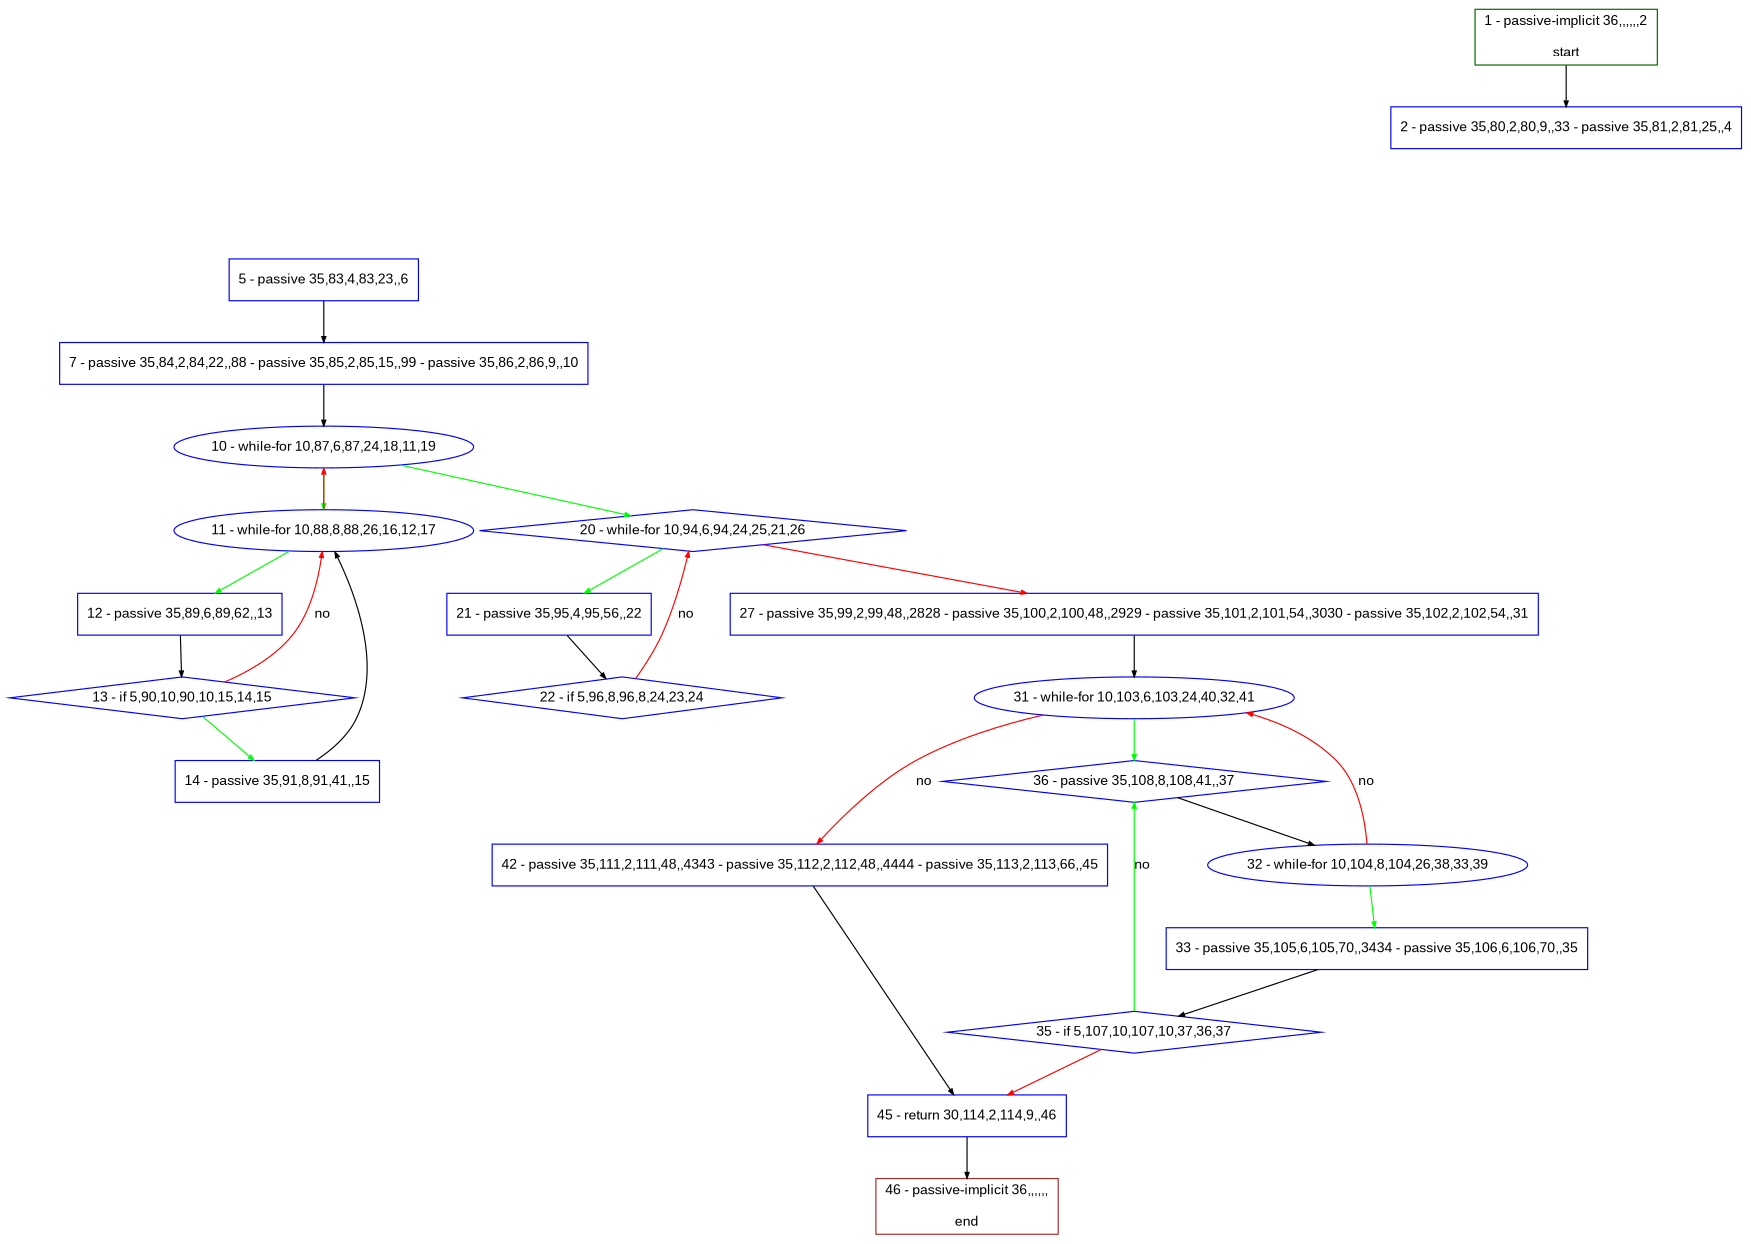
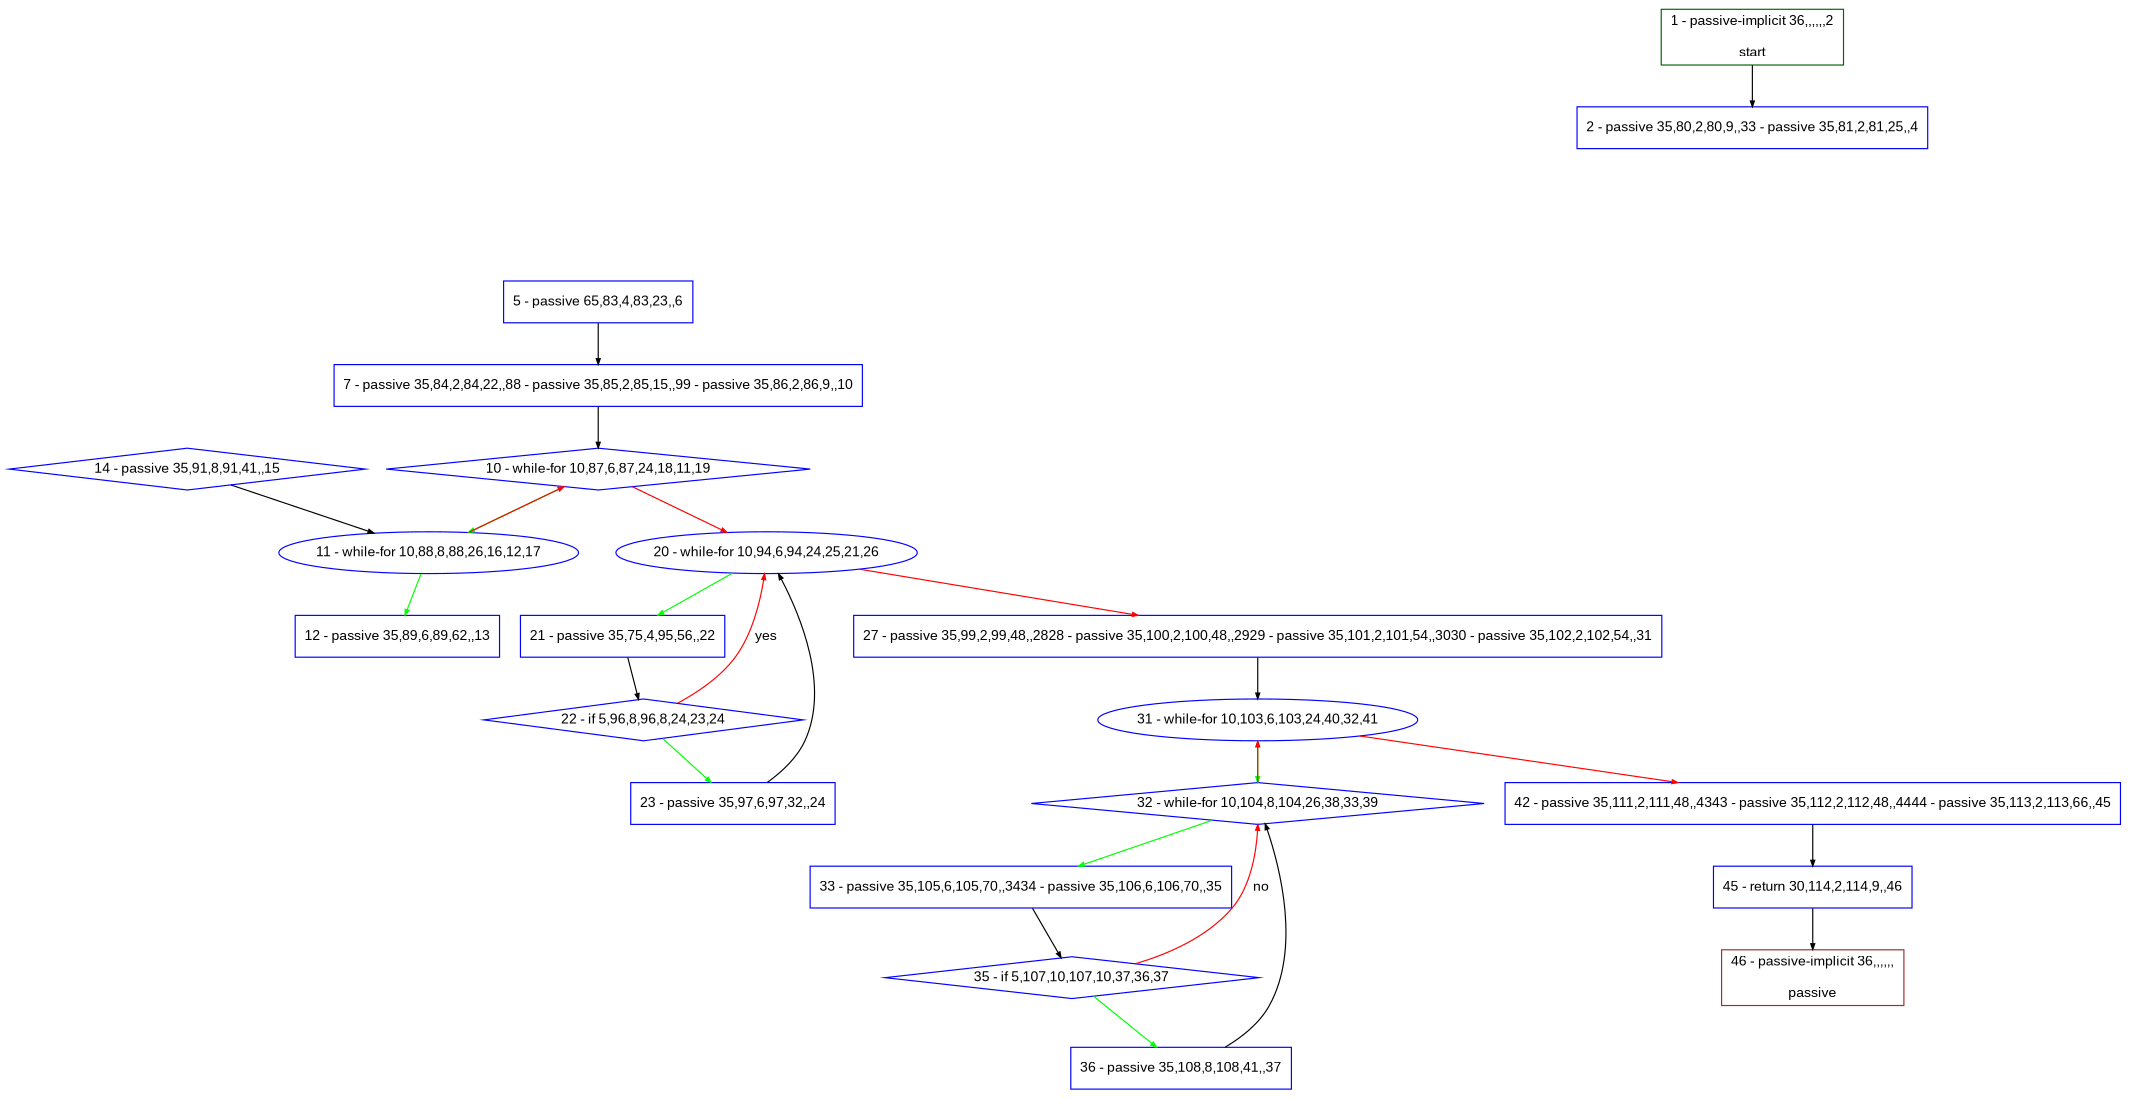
node "5 - passive 35,83,4,83,23,,6": label "5 - passive 35,83,4,83,23,,6" -> "5 - passive 65,83,4,83,23,,6"
node "10 - while-for 10,87,6,87,24,18,11,19": shape ellipse -> diamond
edge "10 - while-for 10,87,6,87,24,18,11,19" -> "20 - while-for 10,94,6,94,24,25,21,26": color #00ff00 -> #ff0000
node "20 - while-for 10,94,6,94,24,25,21,26": shape diamond -> ellipse
node "21 - passive 35,95,4,95,56,,22": label "21 - passive 35,95,4,95,56,,22" -> "21 - passive 35,75,4,95,56,,22"
edge "22 - if 5,96,8,96,8,24,23,24" -> "20 - while-for 10,94,6,94,24,25,21,26": label "no" -> "yes"
node "13 - if 5,90,10,90,10,15,14,15": removed
edge "31 - while-for 10,103,6,103,24,40,32,41" -> "36 - passive 35,108,8,108,41,,37": now "31 - while-for 10,103,6,103,24,40,32,41" -> "32 - while-for 10,104,8,104,26,38,33,39"
node "14 - passive 35,91,8,91,41,,15": shape box -> diamond
node "36 - passive 35,108,8,108,41,,37": shape diamond -> box
node "23 - passive 35,97,6,97,32,,24": added
node "32 - while-for 10,104,8,104,26,38,33,39": shape ellipse -> diamond
edge "35 - if 5,107,10,107,10,37,36,37" -> "45 - return 30,114,2,114,9,,46": now "35 - if 5,107,10,107,10,37,36,37" -> "32 - while-for 10,104,8,104,26,38,33,39"
node "46 - passive-implicit 36,,,,,, end": label "46 - passive-implicit 36,,,,,, end" -> "46 - passive-implicit 36,,,,,, passive"
